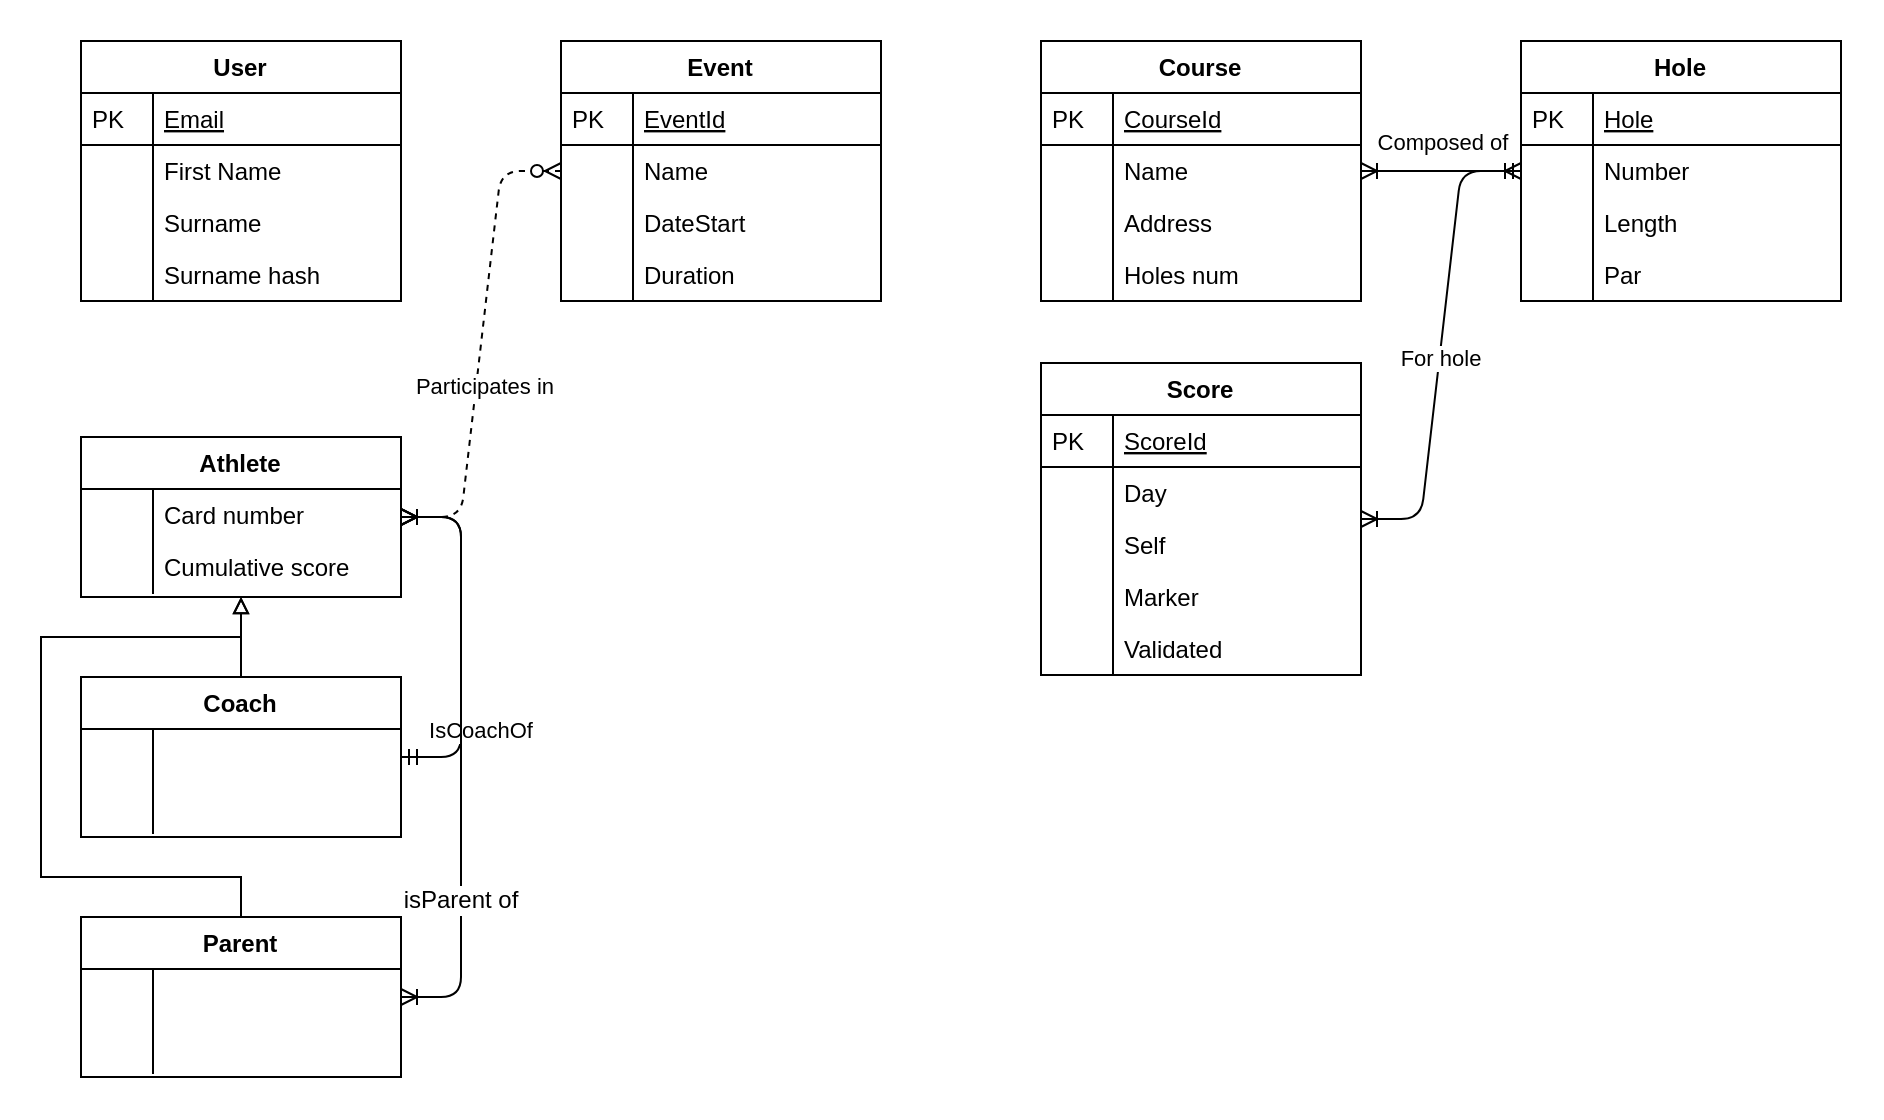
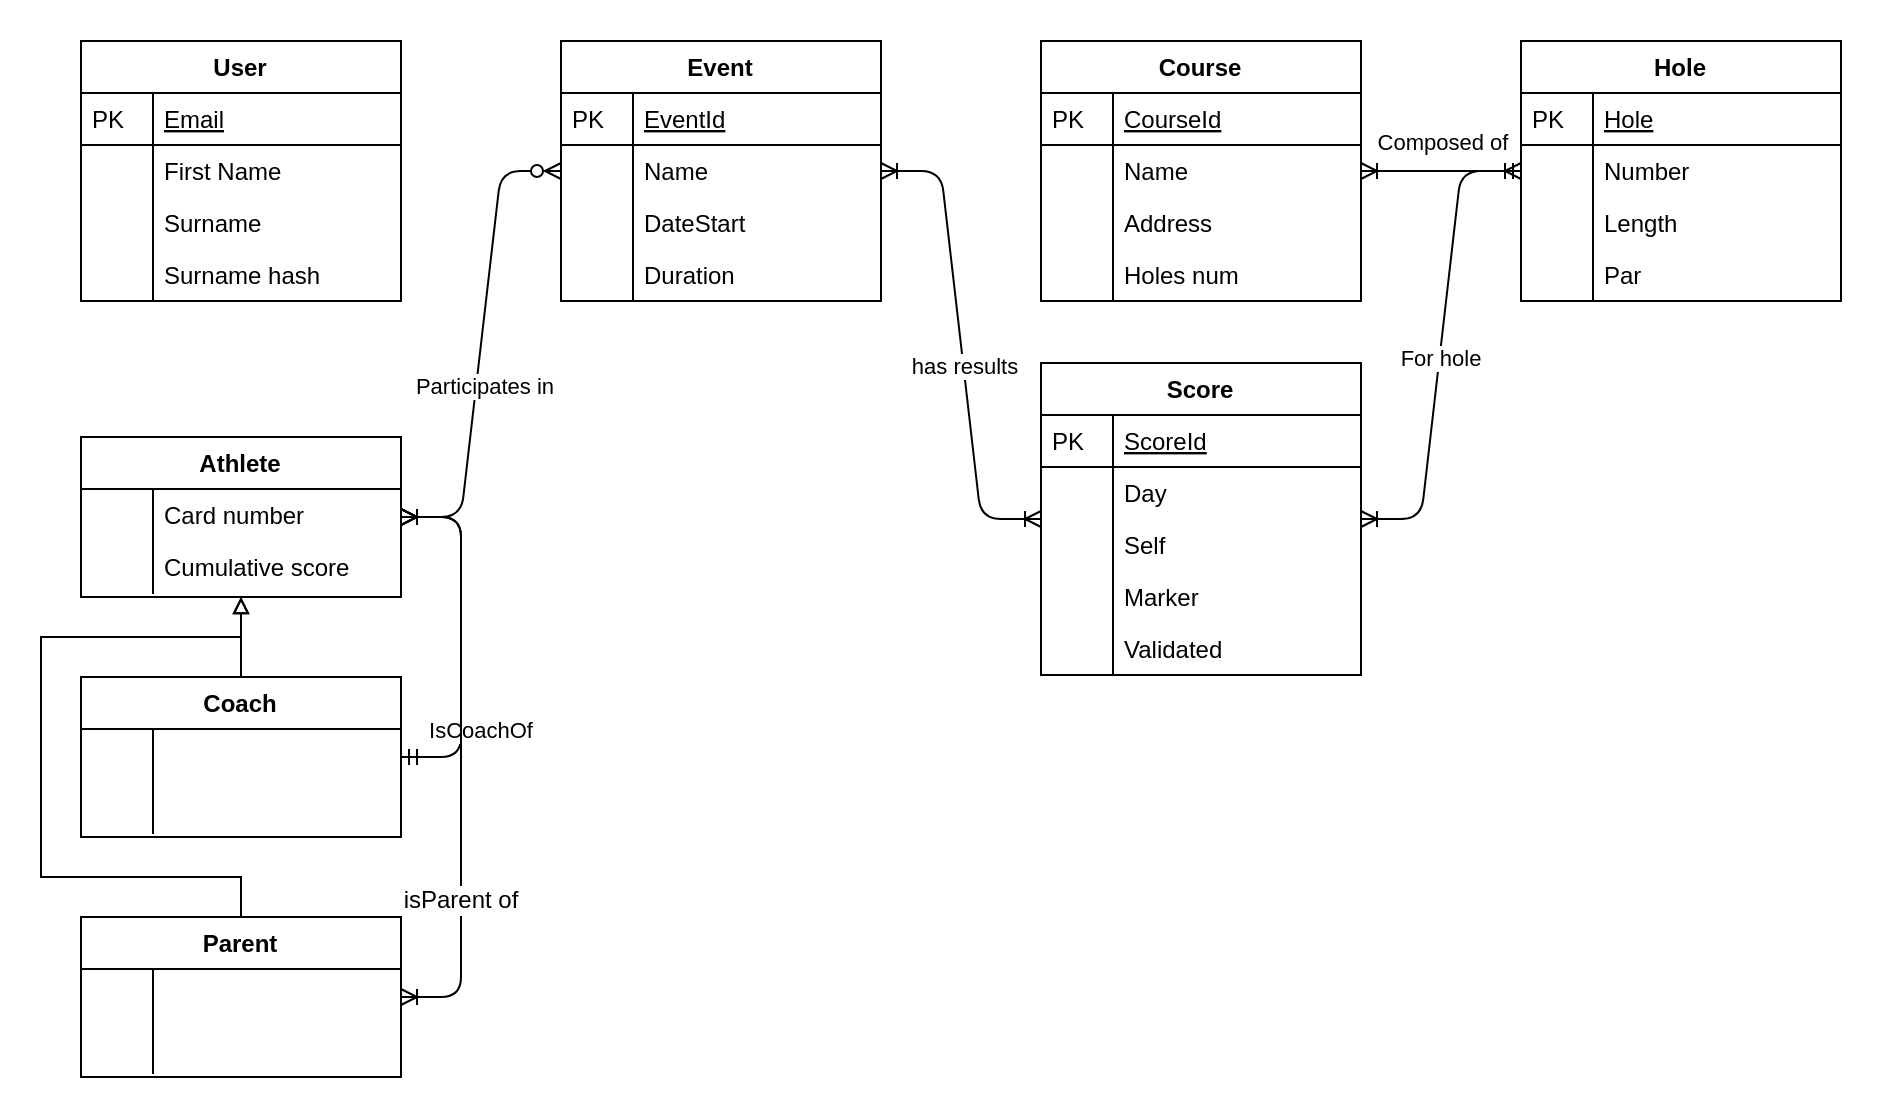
edge "Event" -- "Athlete": style dashed -> solid
edge "Event" -- "Score": added, label "has results"
